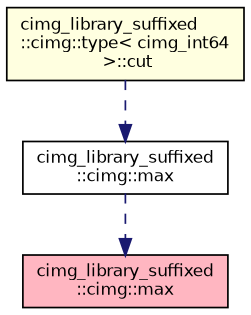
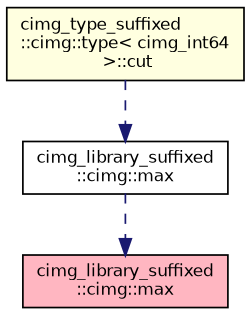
node "cimg_library_suffixed ::cimg::type< cimg_int64 >::cut": label "cimg_library_suffixed ::cimg::type< cimg_int64 >::cut" -> "cimg_type_suffixed ::cimg::type< cimg_int64 >::cut"
